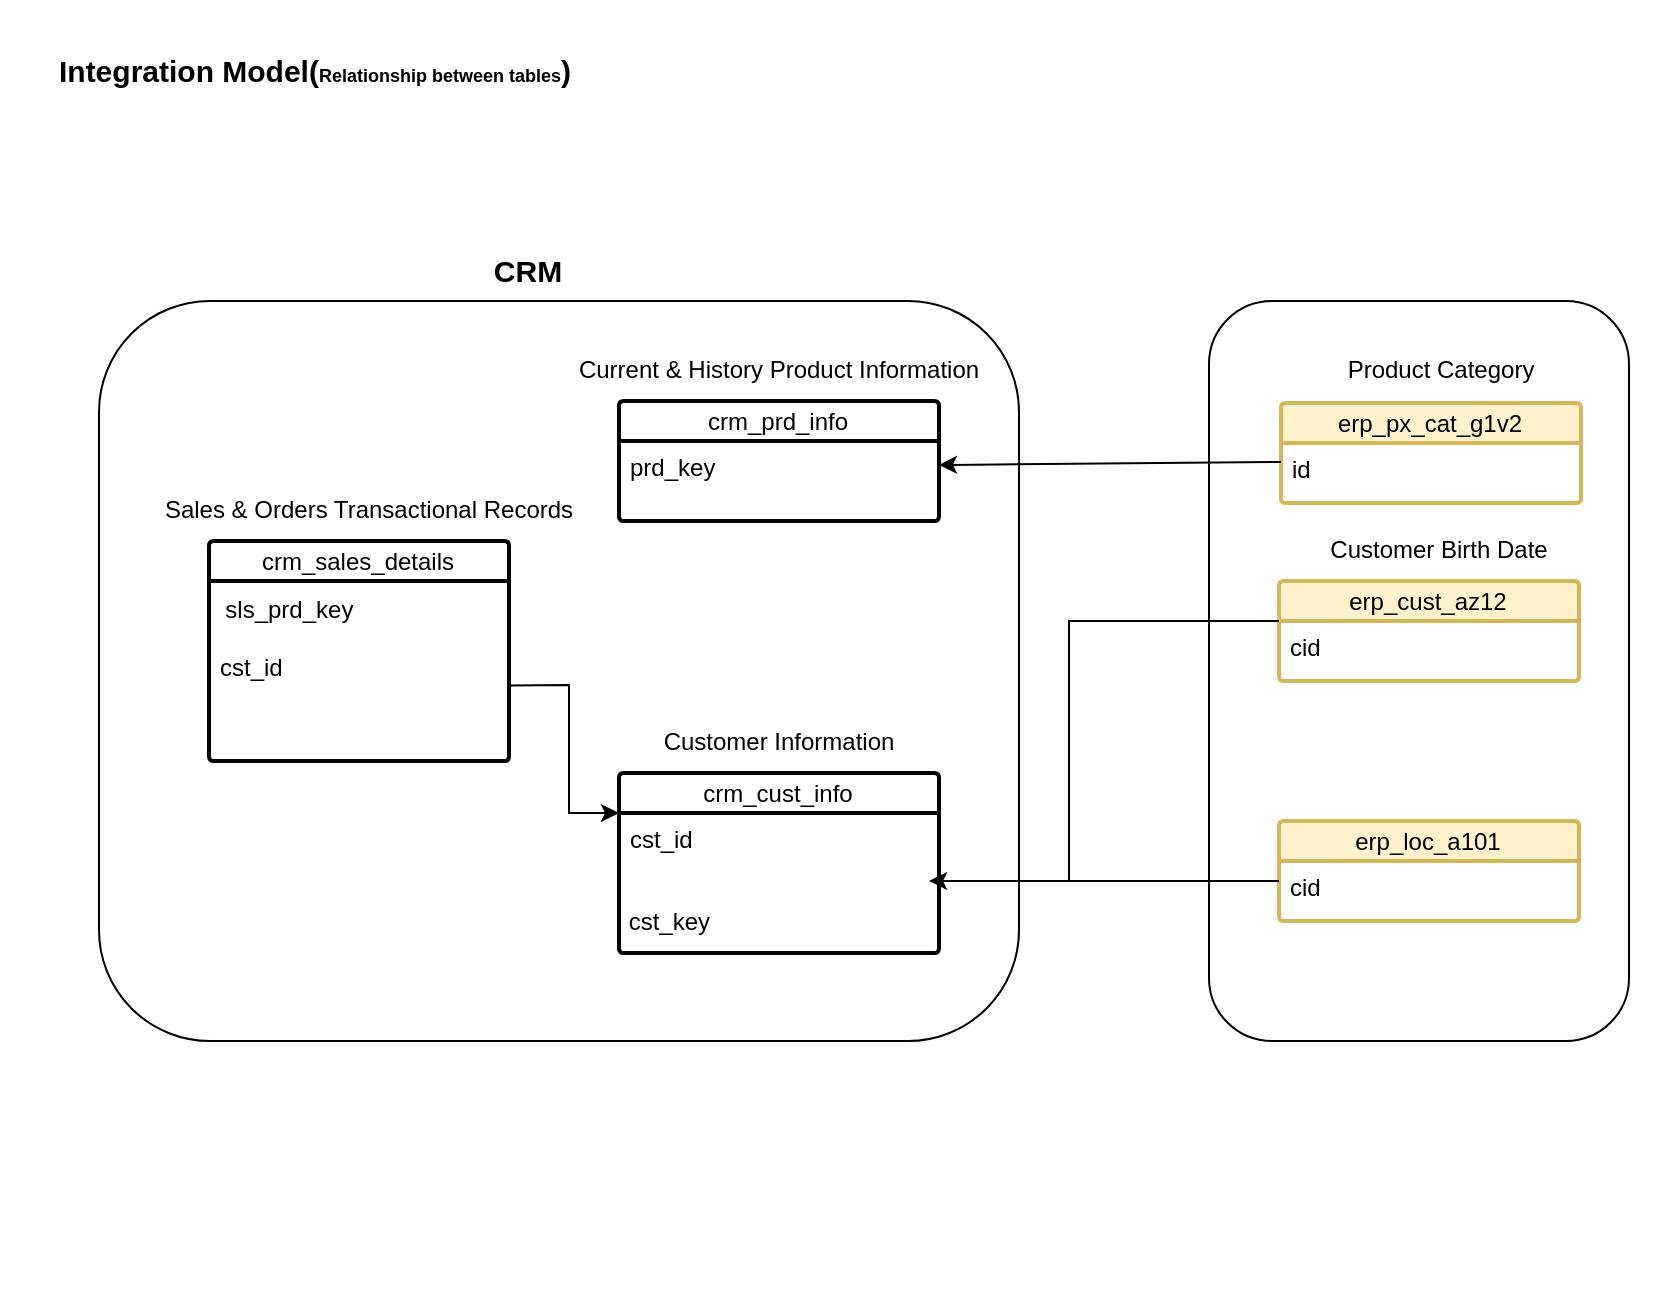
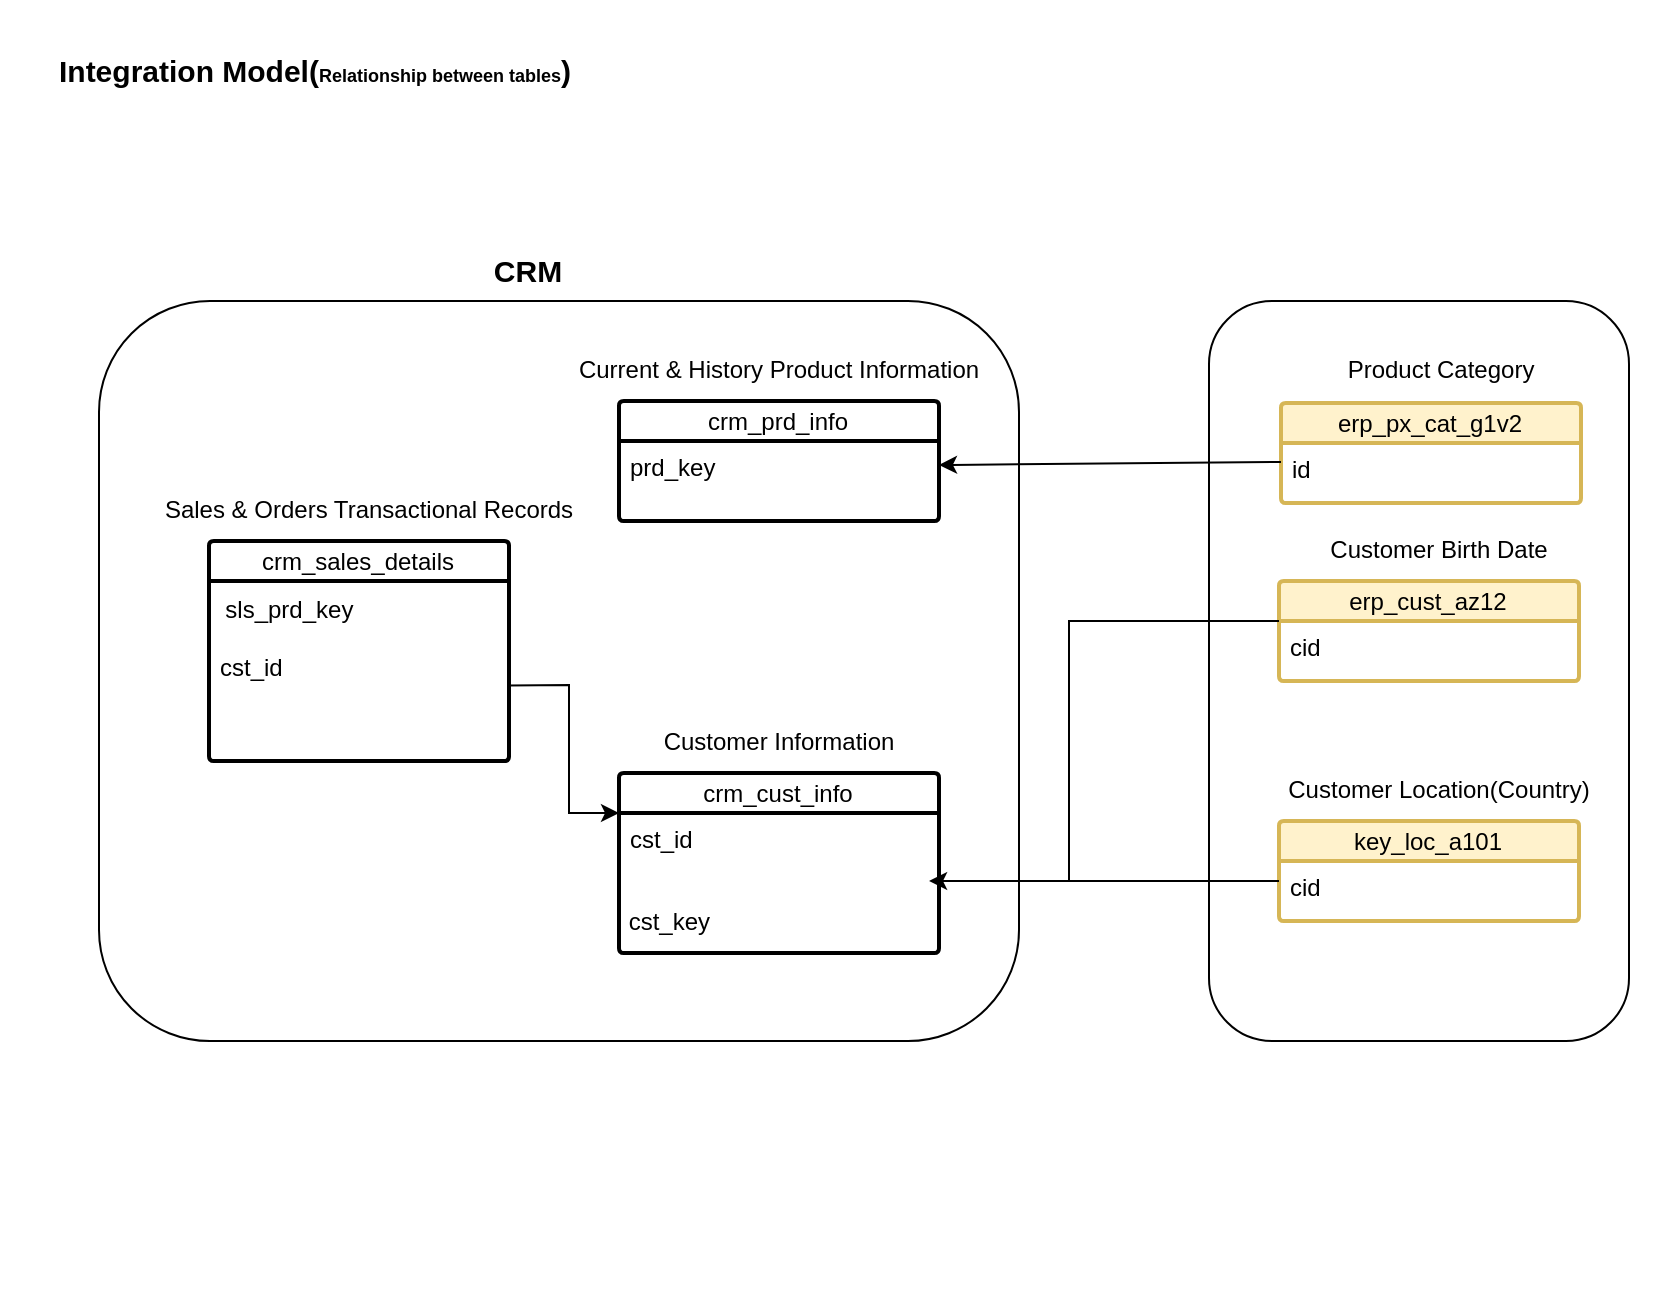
node "Customer Location(Country)": added
node "erp_loc_a101": label "erp_loc_a101" -> "key_loc_a101"
